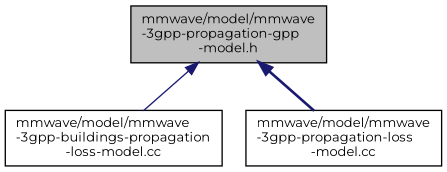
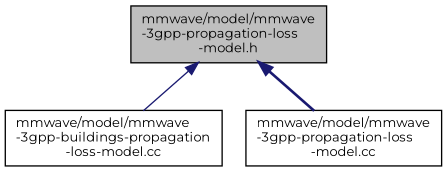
node "mmwave/model/mmwave -3gpp-propagation-gpp -model.h": label "mmwave/model/mmwave -3gpp-propagation-gpp -model.h" -> "mmwave/model/mmwave -3gpp-propagation-loss -model.h"
